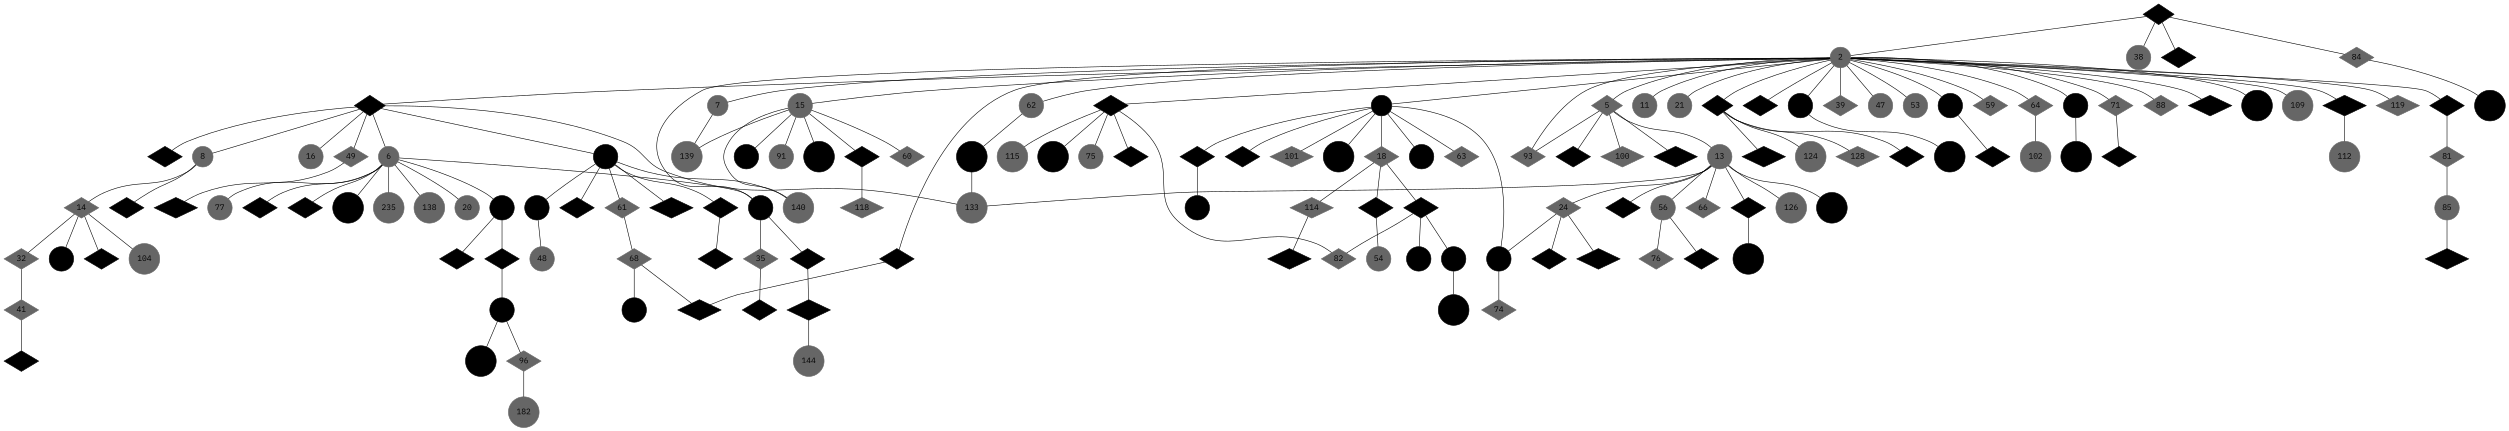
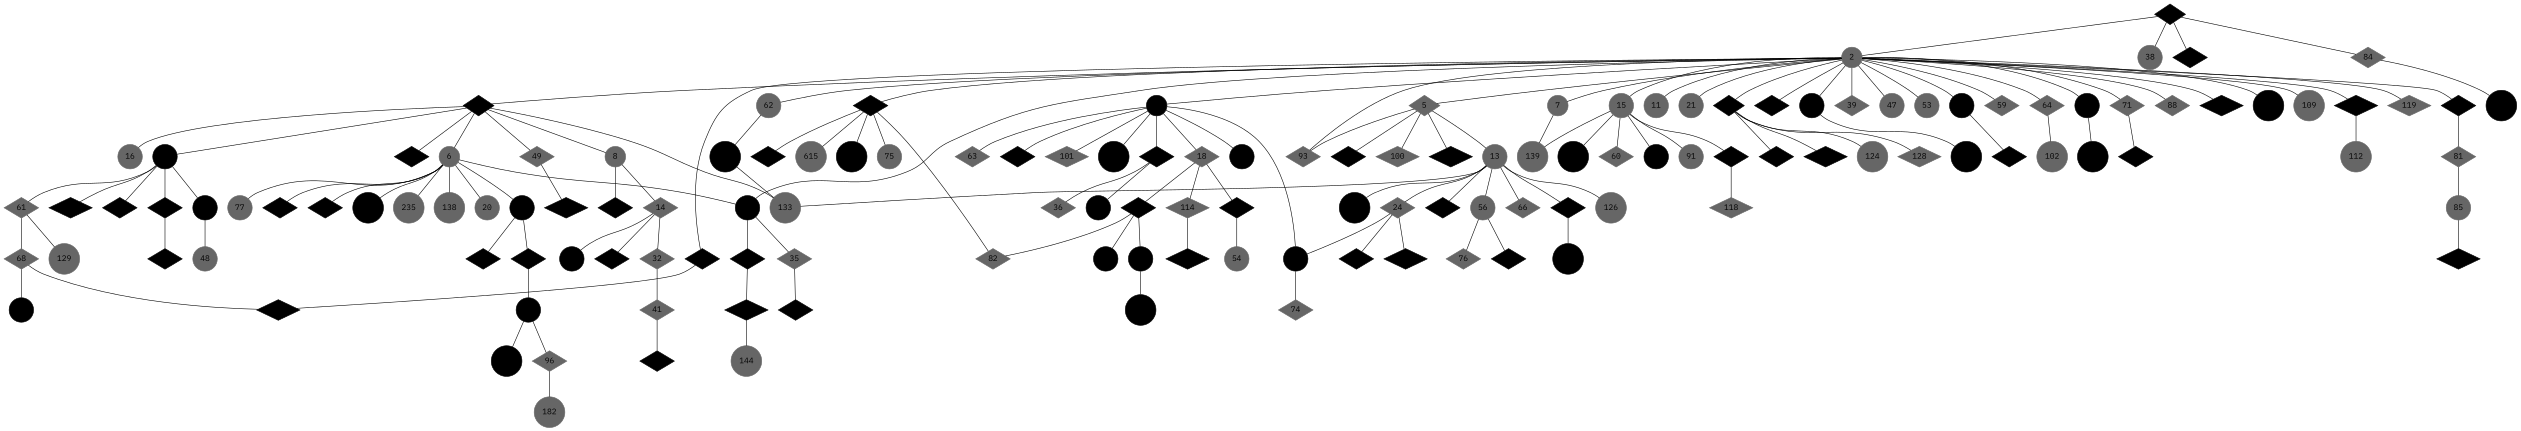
node "115": label "115" -> "615"
node "140": removed
node "36": added
node "129": added
node "104": removed
